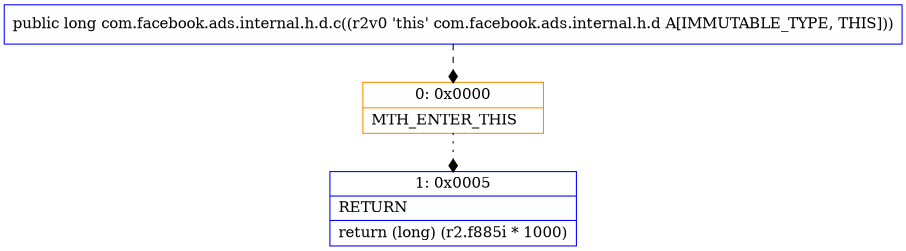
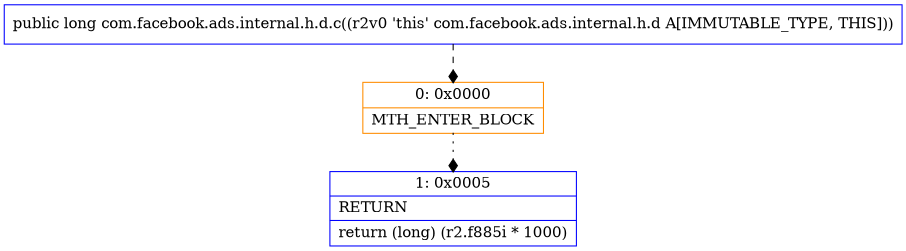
node "0: 0x0000": text "MTH_ENTER_THIS" -> "MTH_ENTER_BLOCK"
